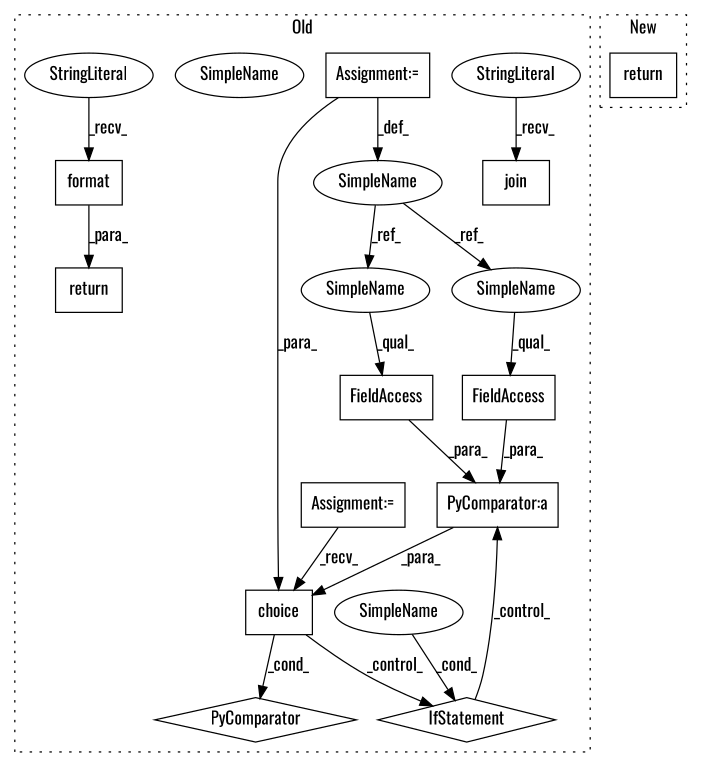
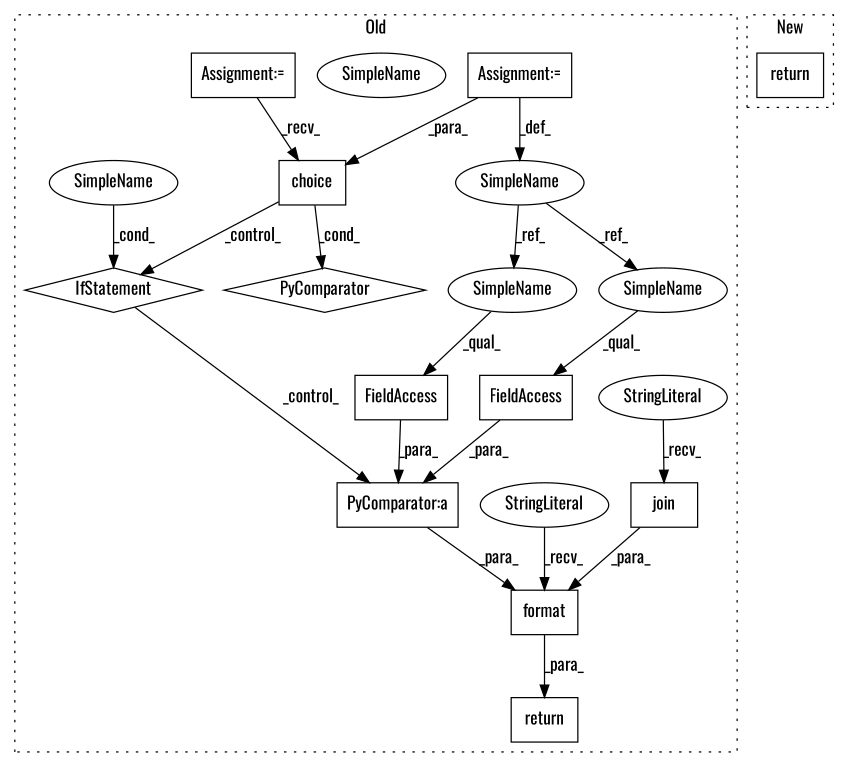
edge "join" -> "format": added, label "_para_"
edge "PyComparator:a" -> "choice": now "PyComparator:a" -> "format"
